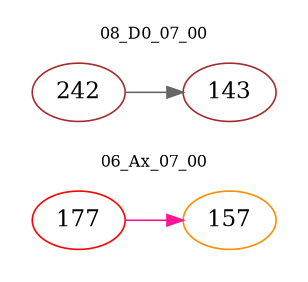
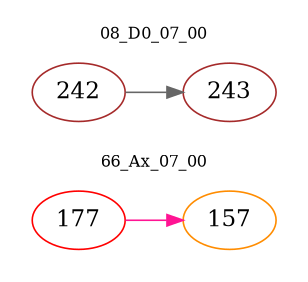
node "143": label "143" -> "243"
cluster "06_Ax_07_00": label "06_Ax_07_00" -> "66_Ax_07_00"
